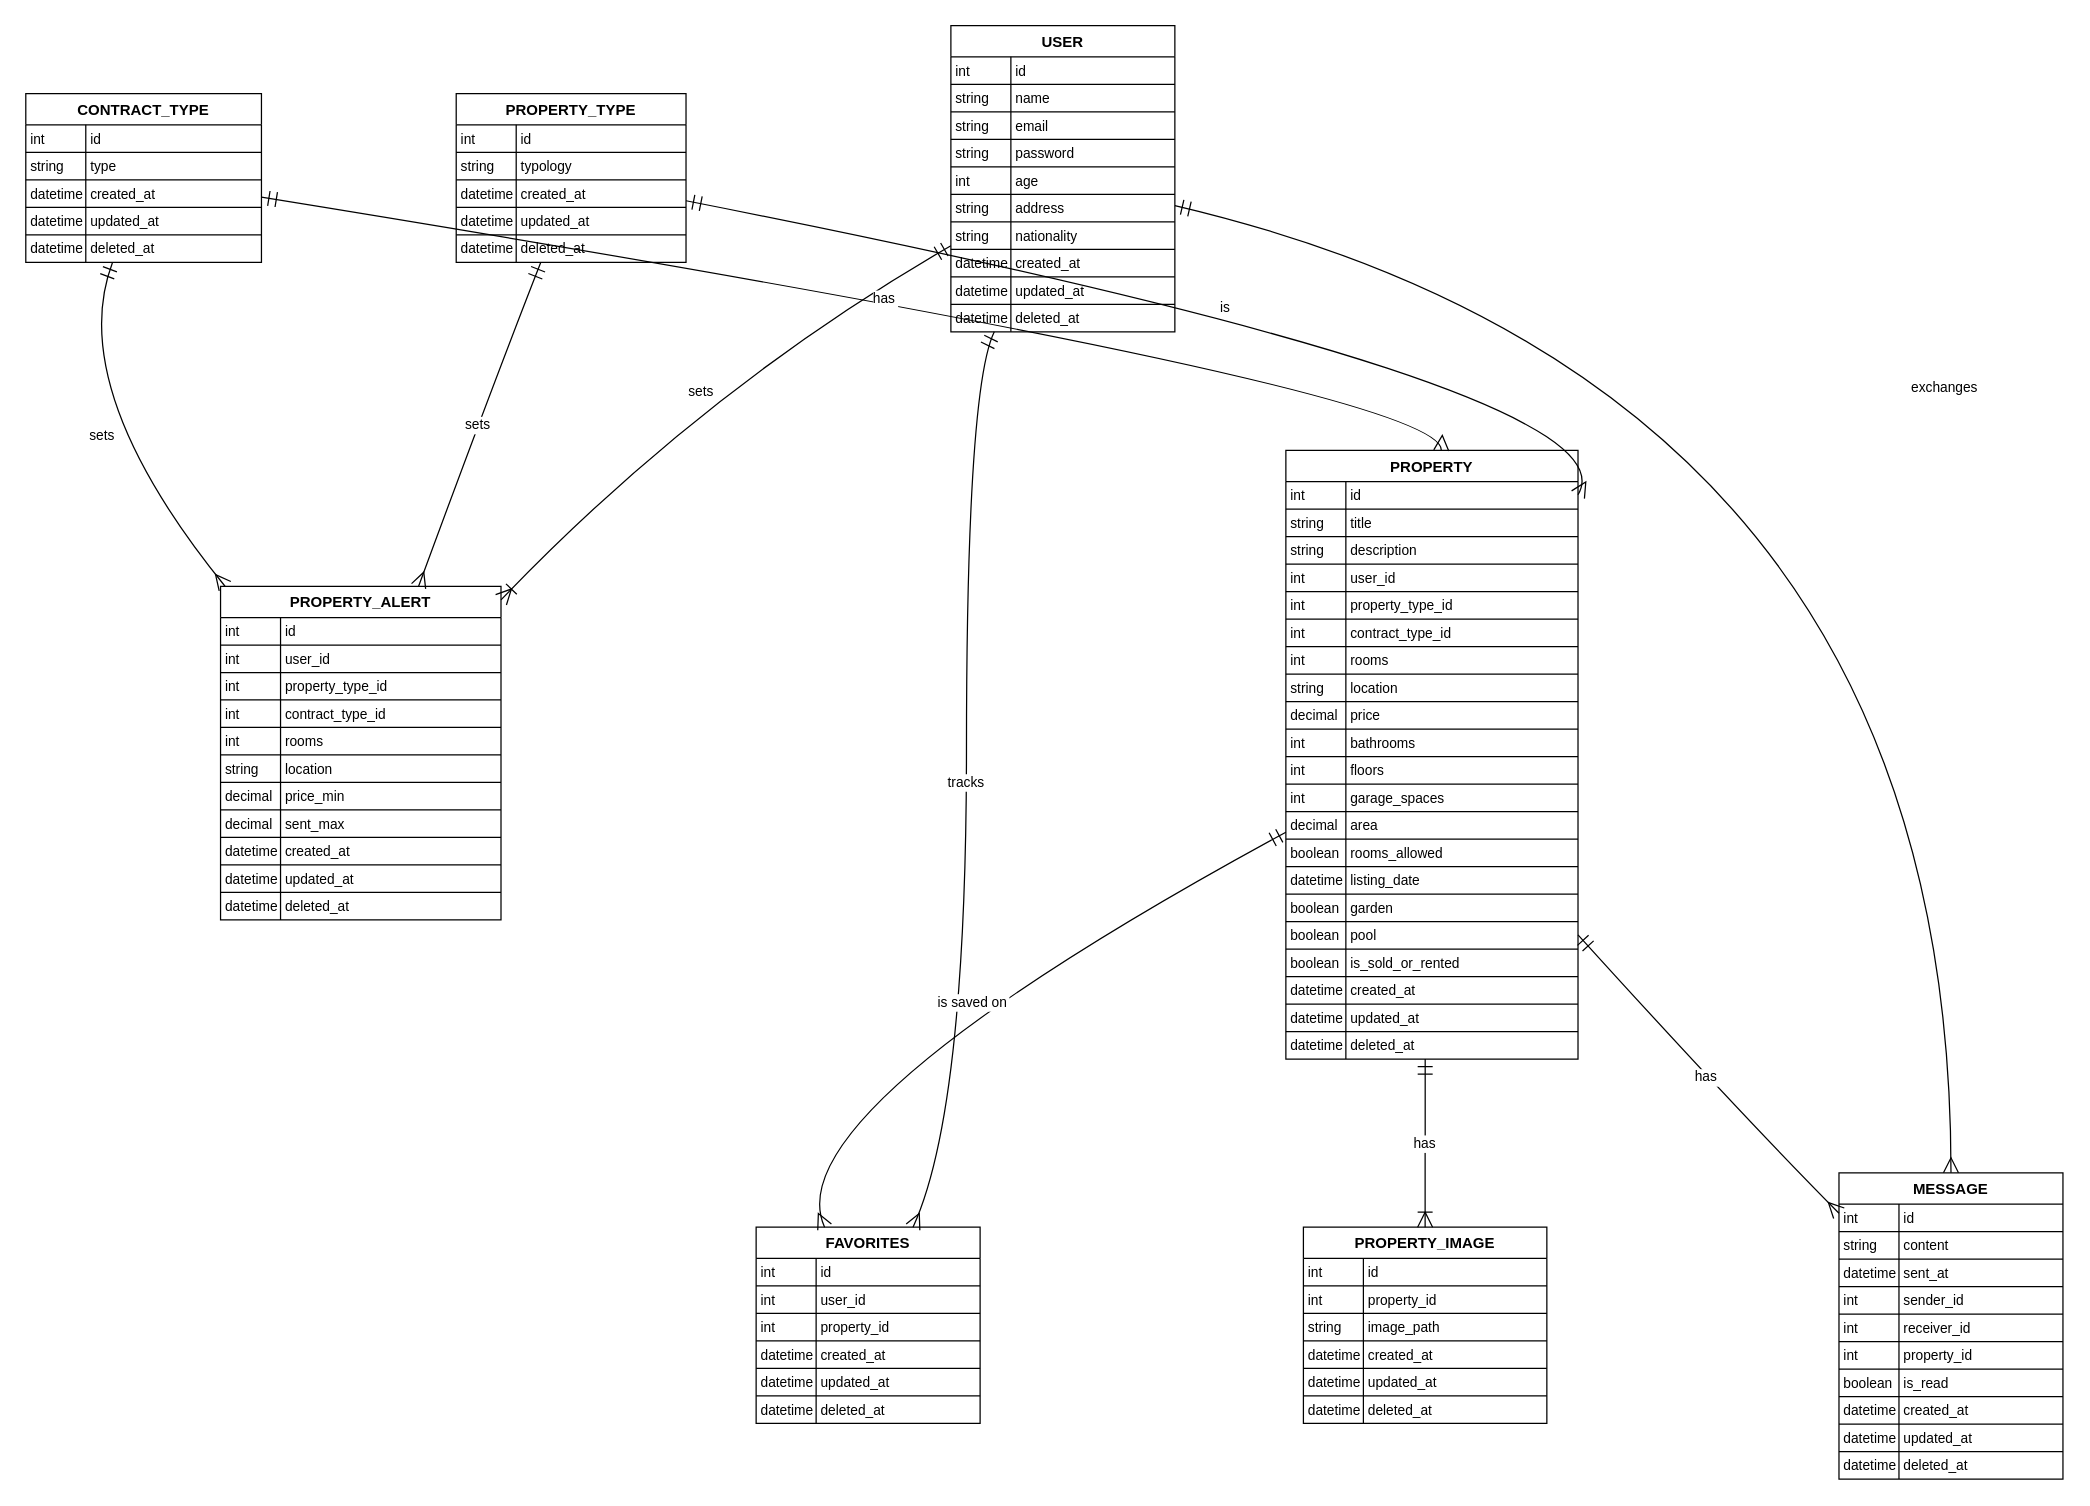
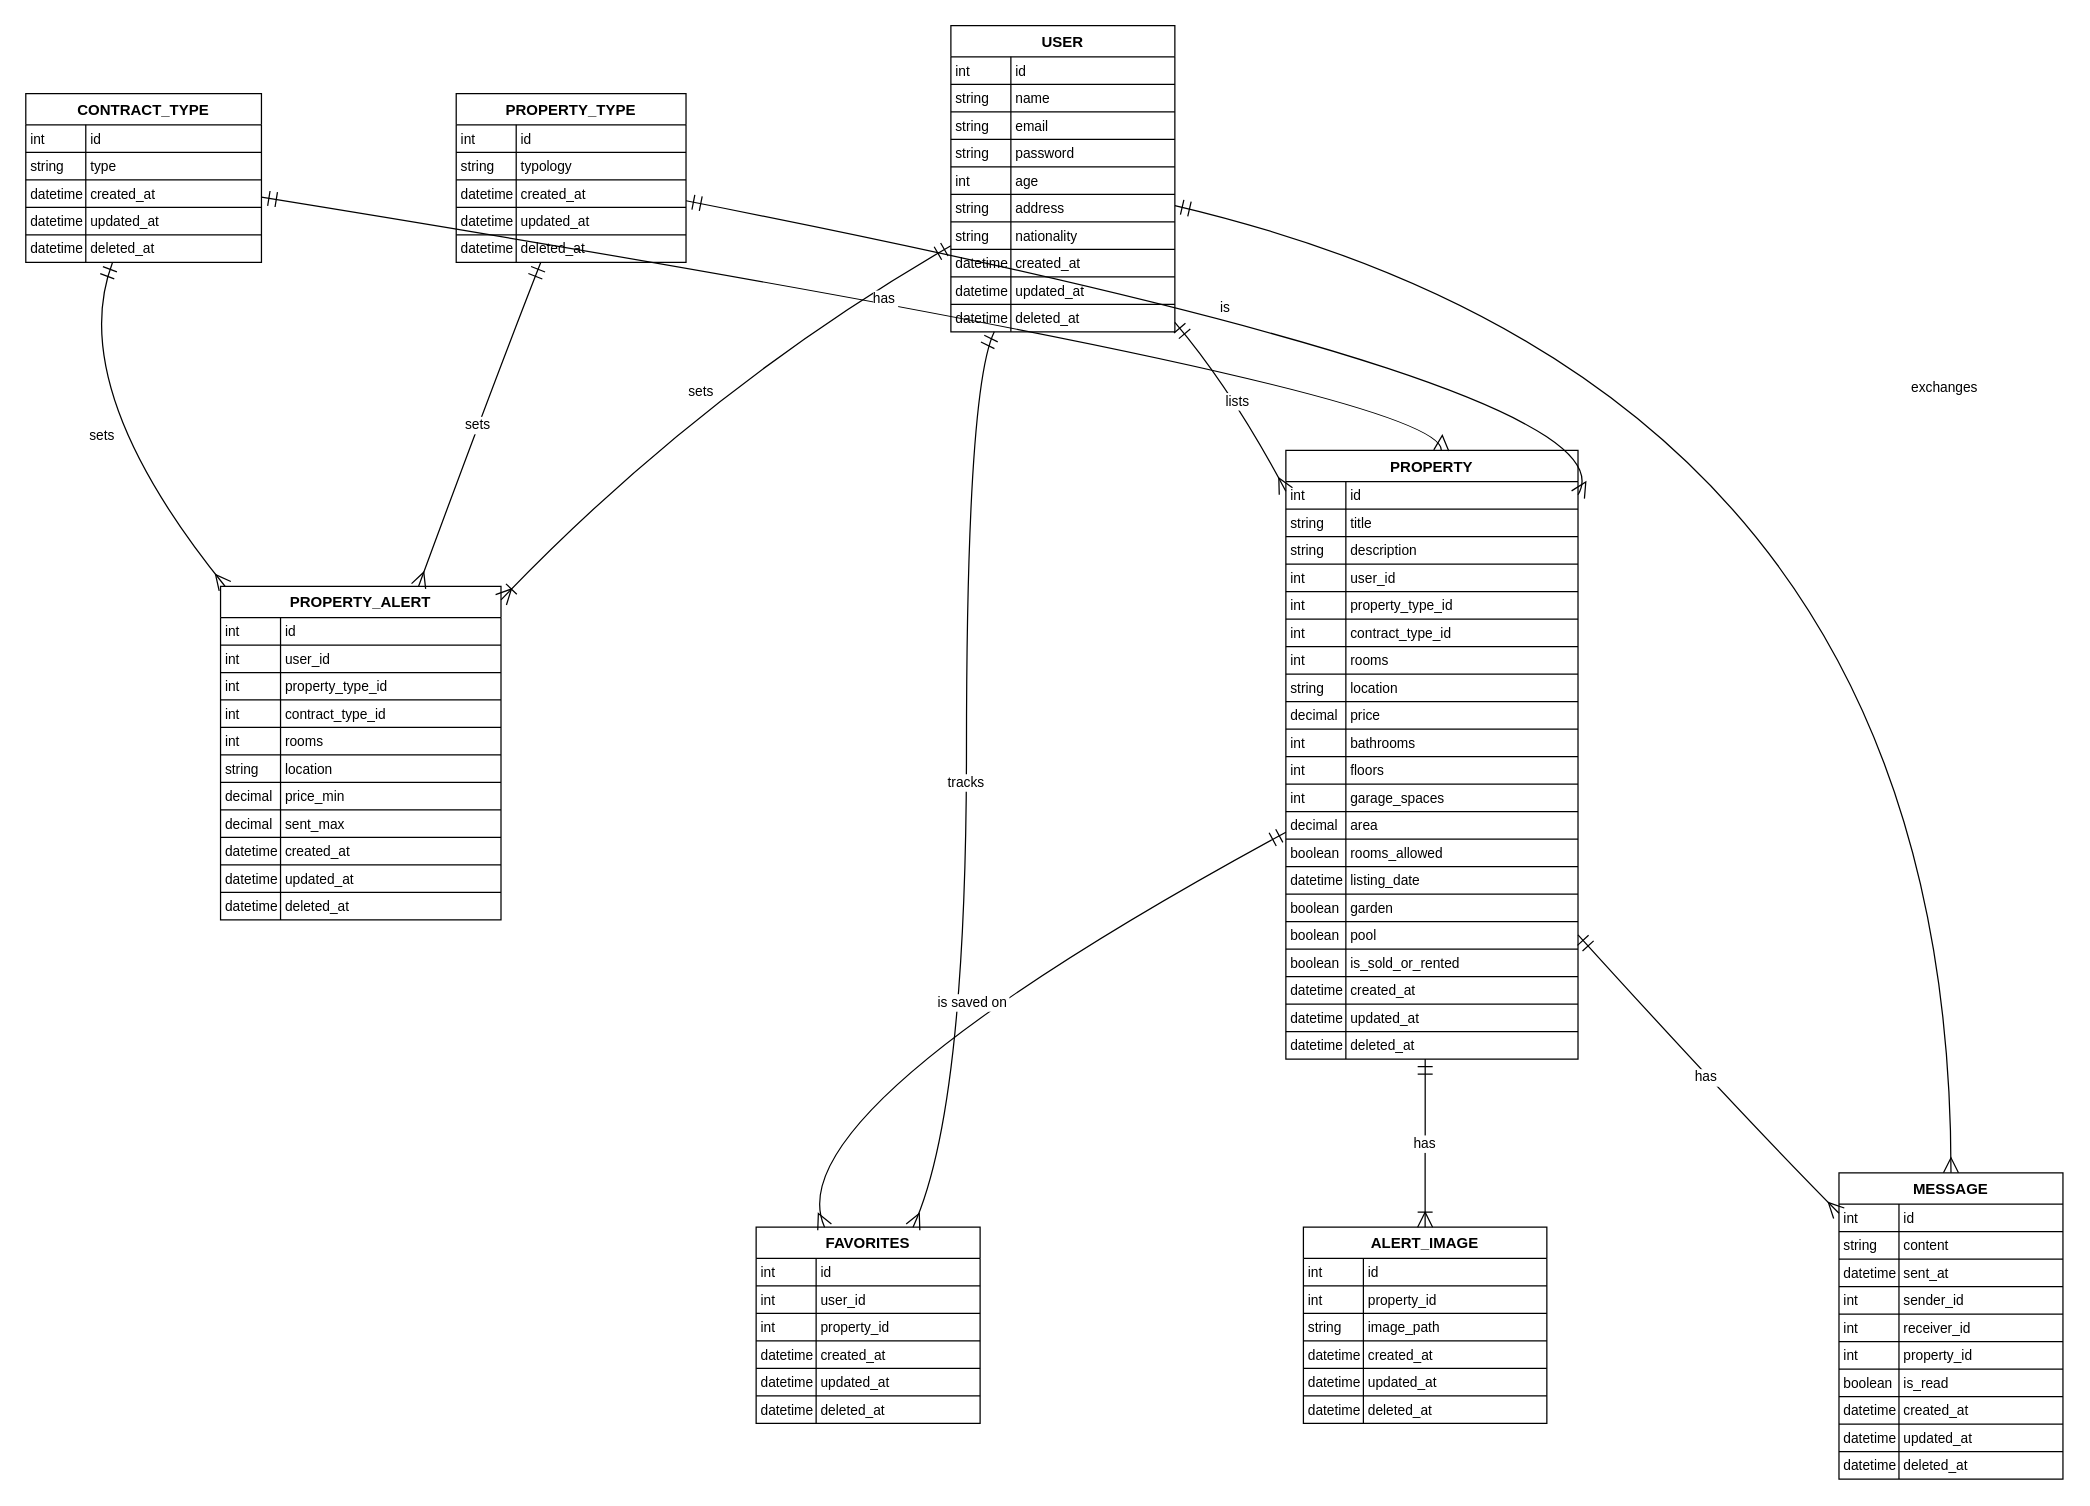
edge "USER" -- "PROPERTY": added, label "lists"
node "PROPERTY_IMAGE": label "PROPERTY_IMAGE" -> "ALERT_IMAGE"
